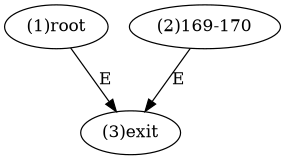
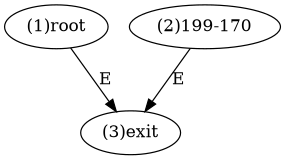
node "(2)169-170": label "(2)169-170" -> "(2)199-170"
